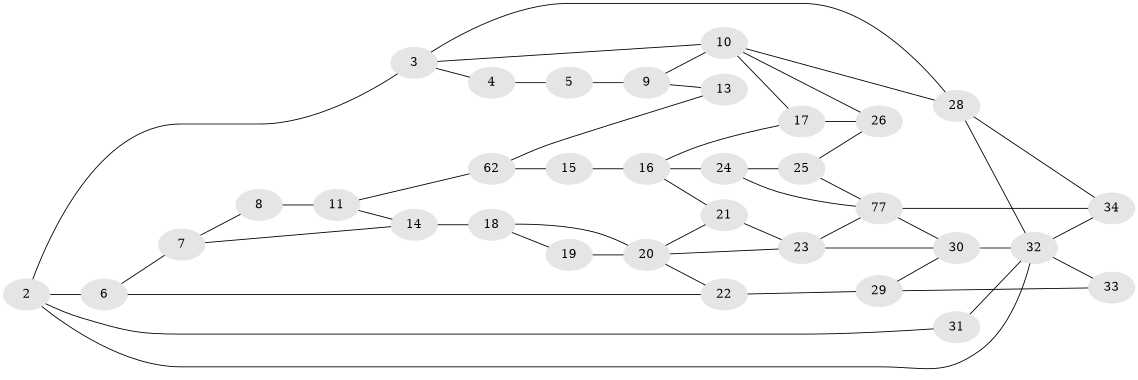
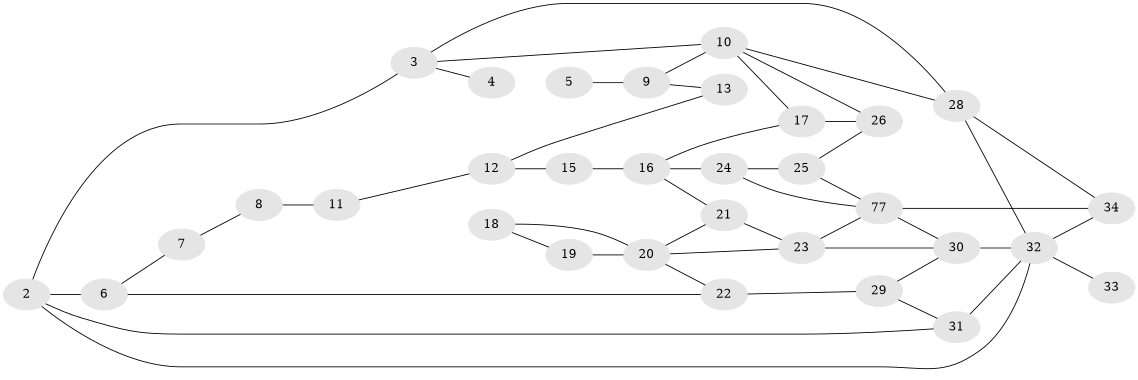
edge "4" -- "5": removed
node "62": label "62" -> "12"
node "14": removed
edge "33" -- "29": now "31" -- "29"
